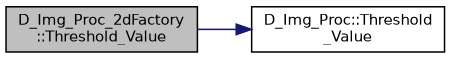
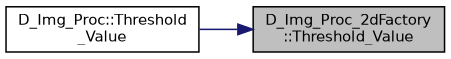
edge "D_Img_Proc_2dFactory ::Threshold_Value" -> "D_Img_Proc::Threshold _Value": reversed
